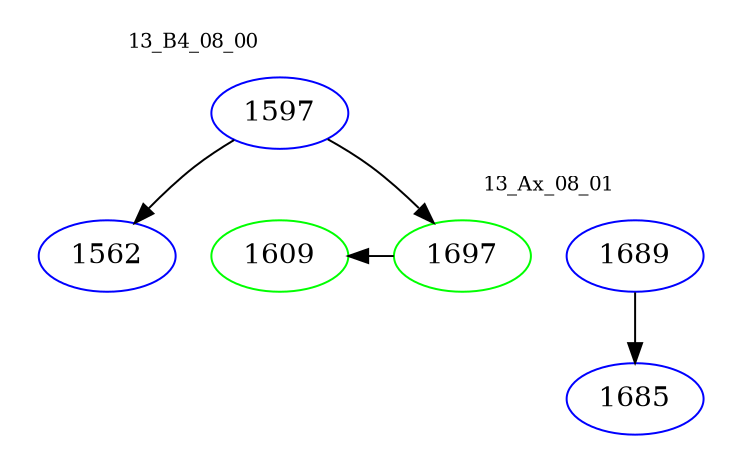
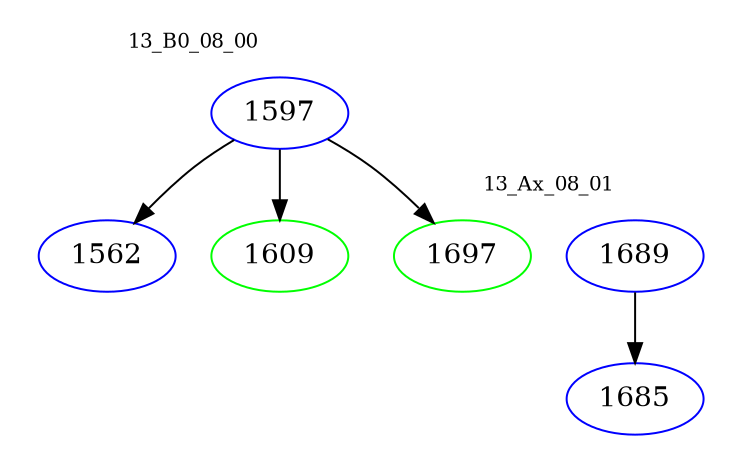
cluster "13_B4_08_00": label "13_B4_08_00" -> "13_B0_08_00"
edge "1697" -> "1609": now "1597" -> "1609"
